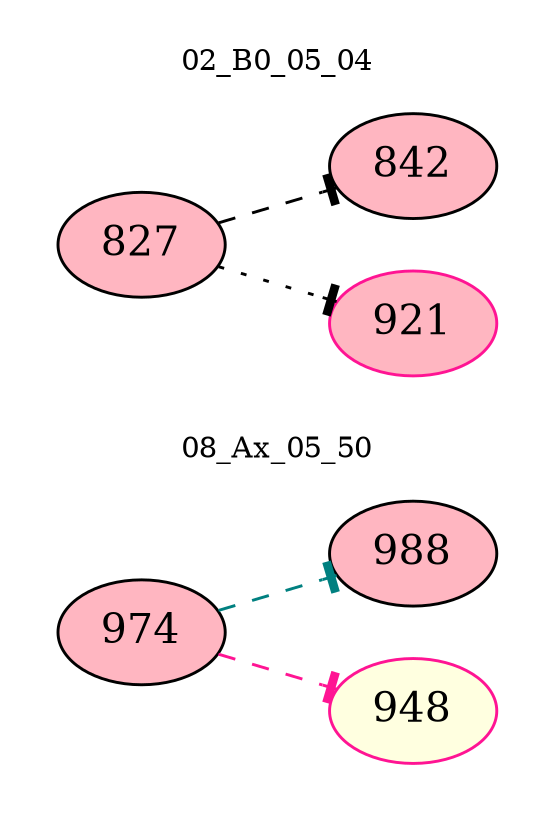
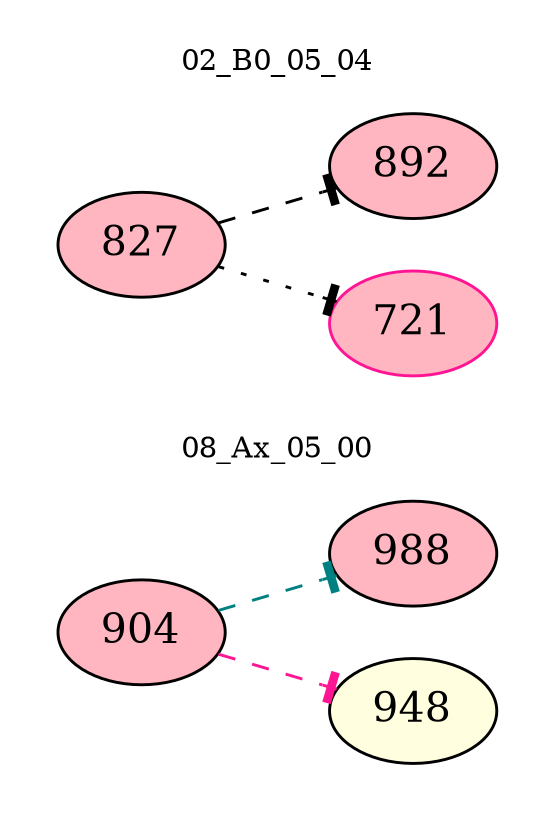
node "842": label "842" -> "892"
node "921": label "921" -> "721"
cluster "08_Ax_05_50": label "08_Ax_05_50" -> "08_Ax_05_00"
node "974": label "974" -> "904"
node "948": color deeppink -> black
